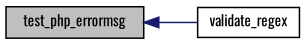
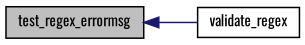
node "test_php_errormsg": label "test_php_errormsg" -> "test_regex_errormsg"
